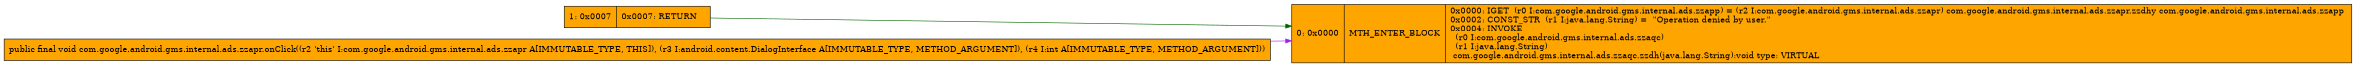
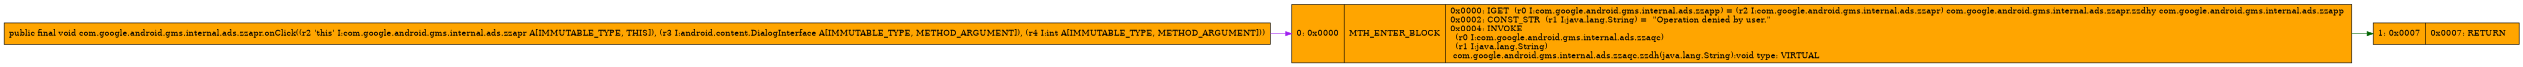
edge "1: 0x0007" -> "0: 0x0000": reversed
